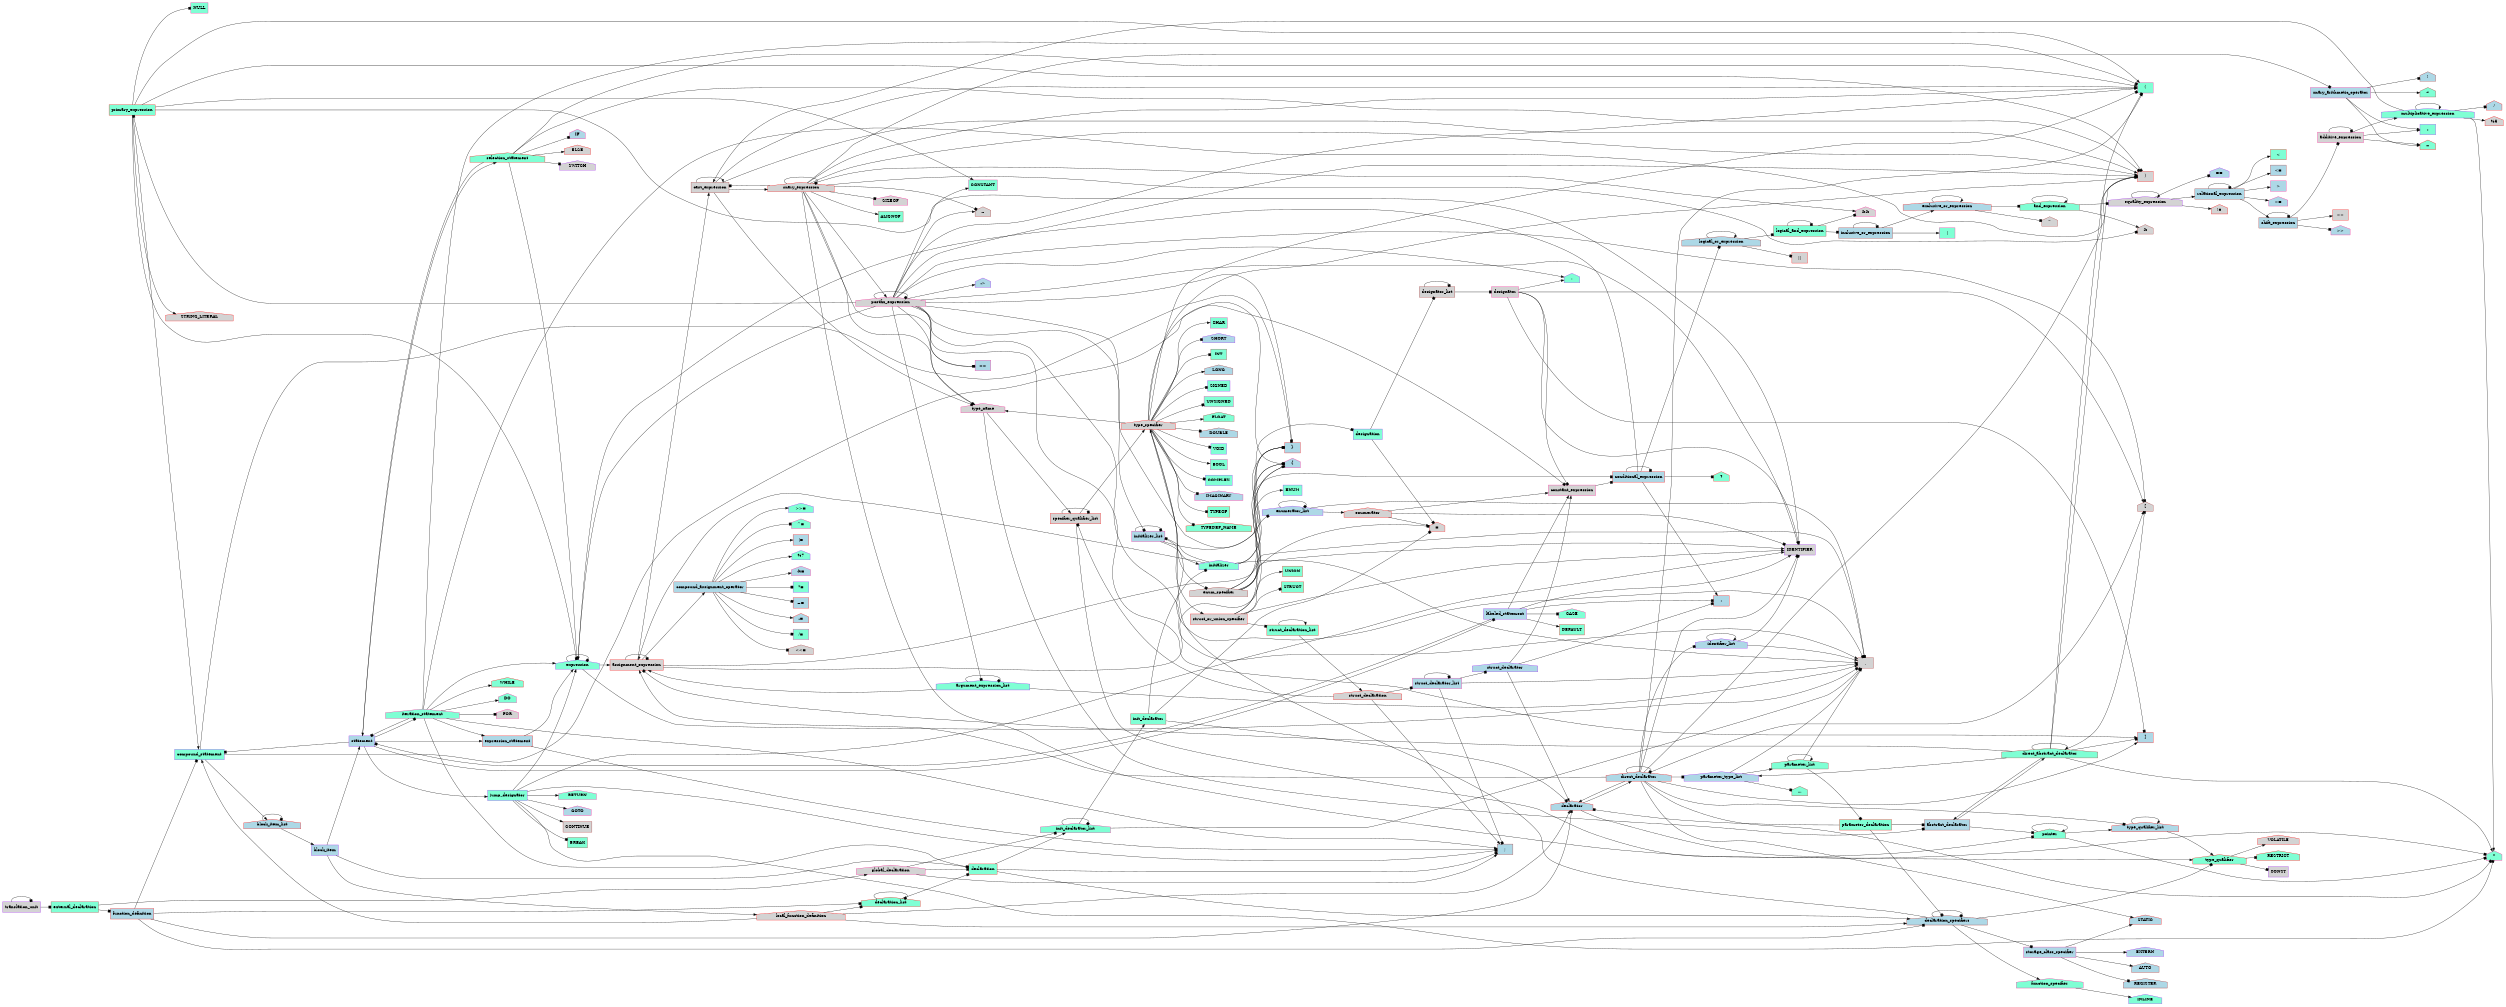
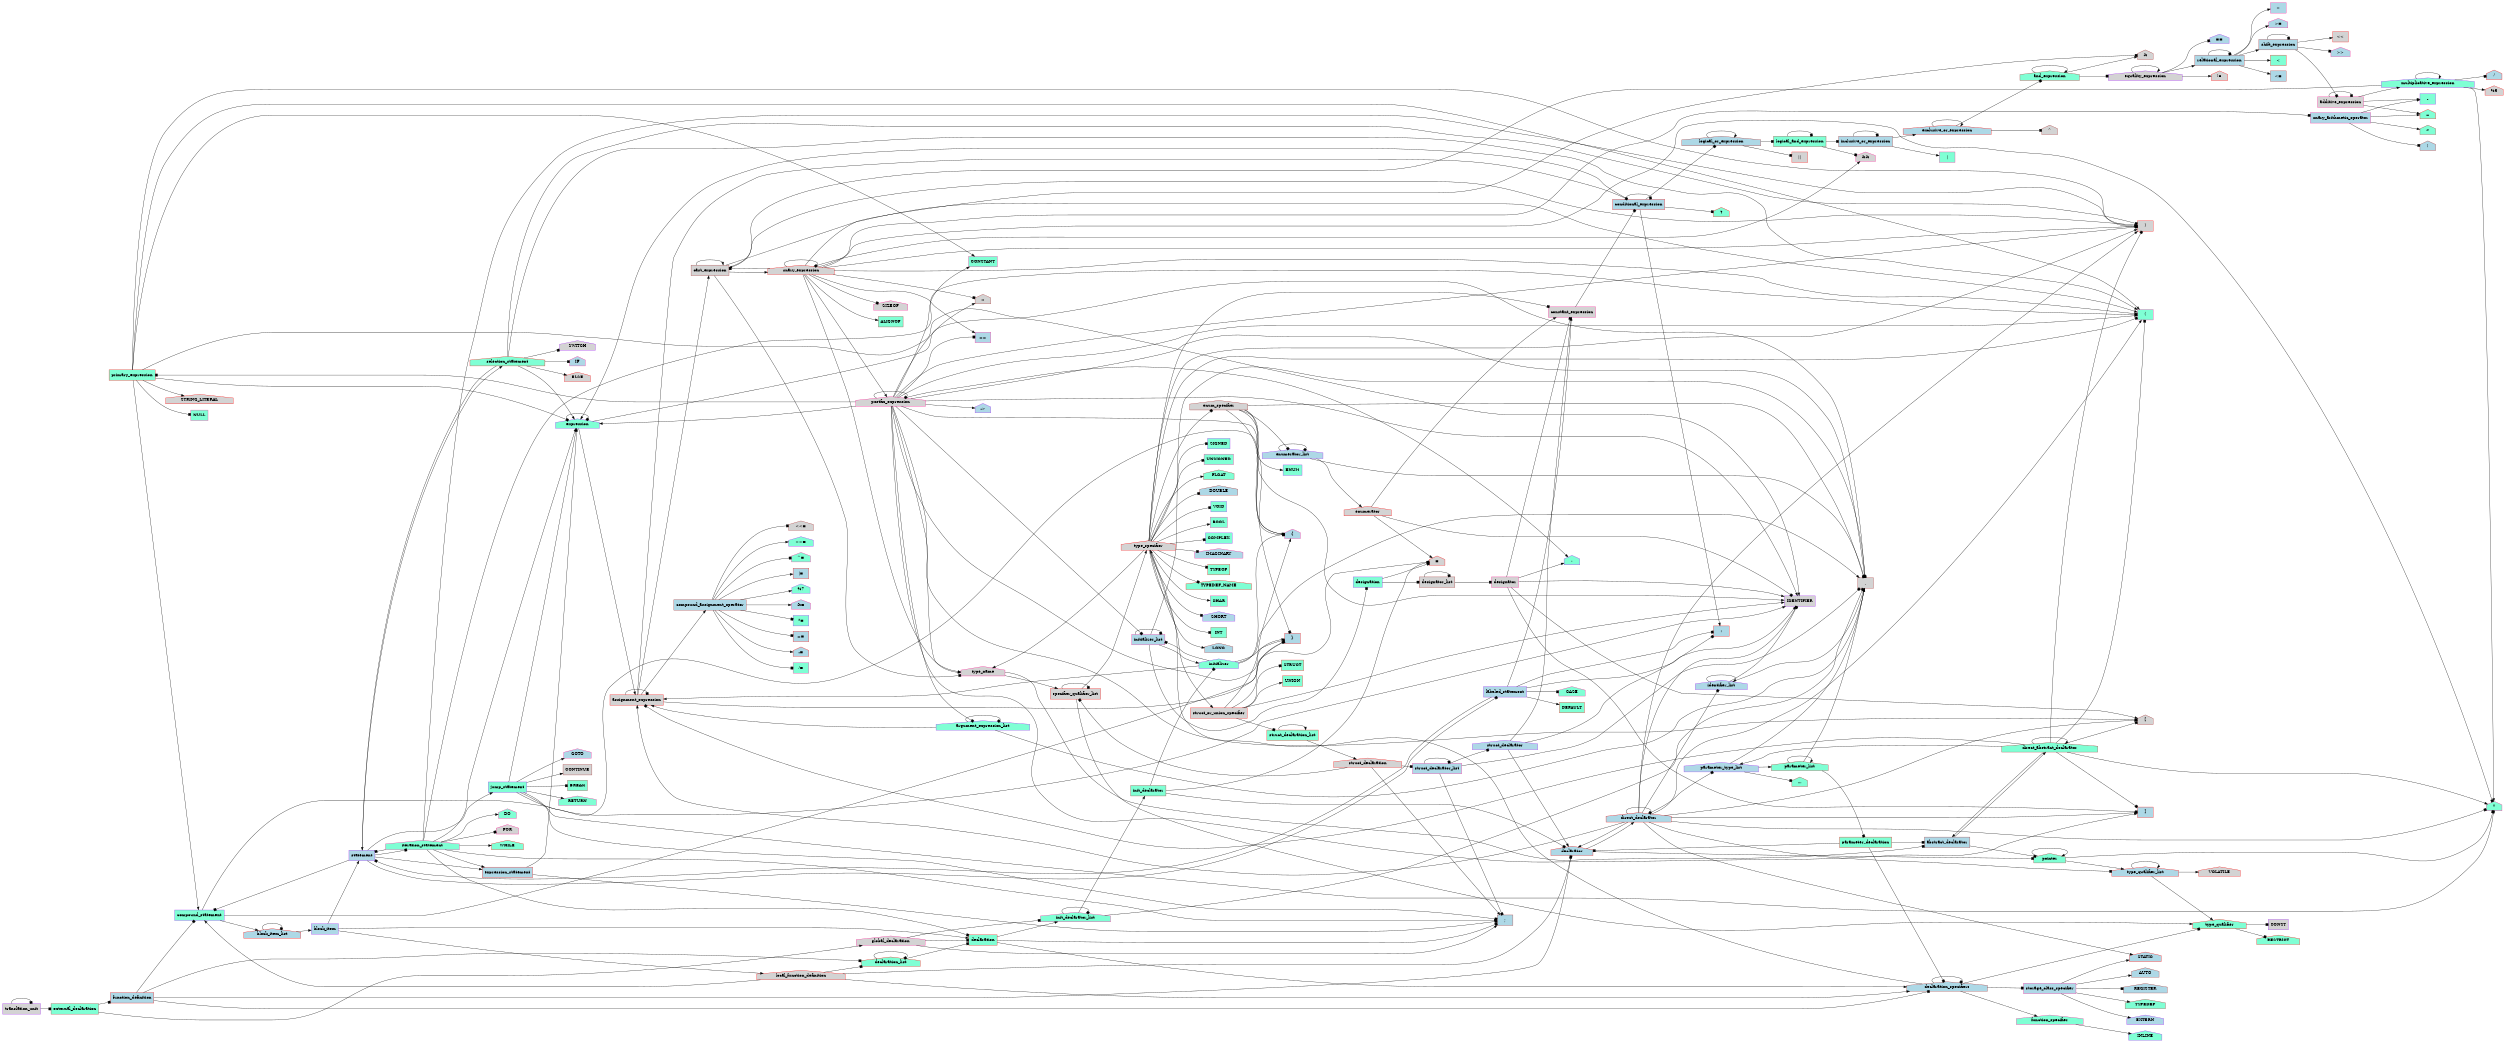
node "jump_designator": label "jump_designator" -> "jump_statement"
edge "type_qualifier" -> "VOLATILE": now "type_qualifier_list" -> "VOLATILE"
node "TYPEDEF": added
